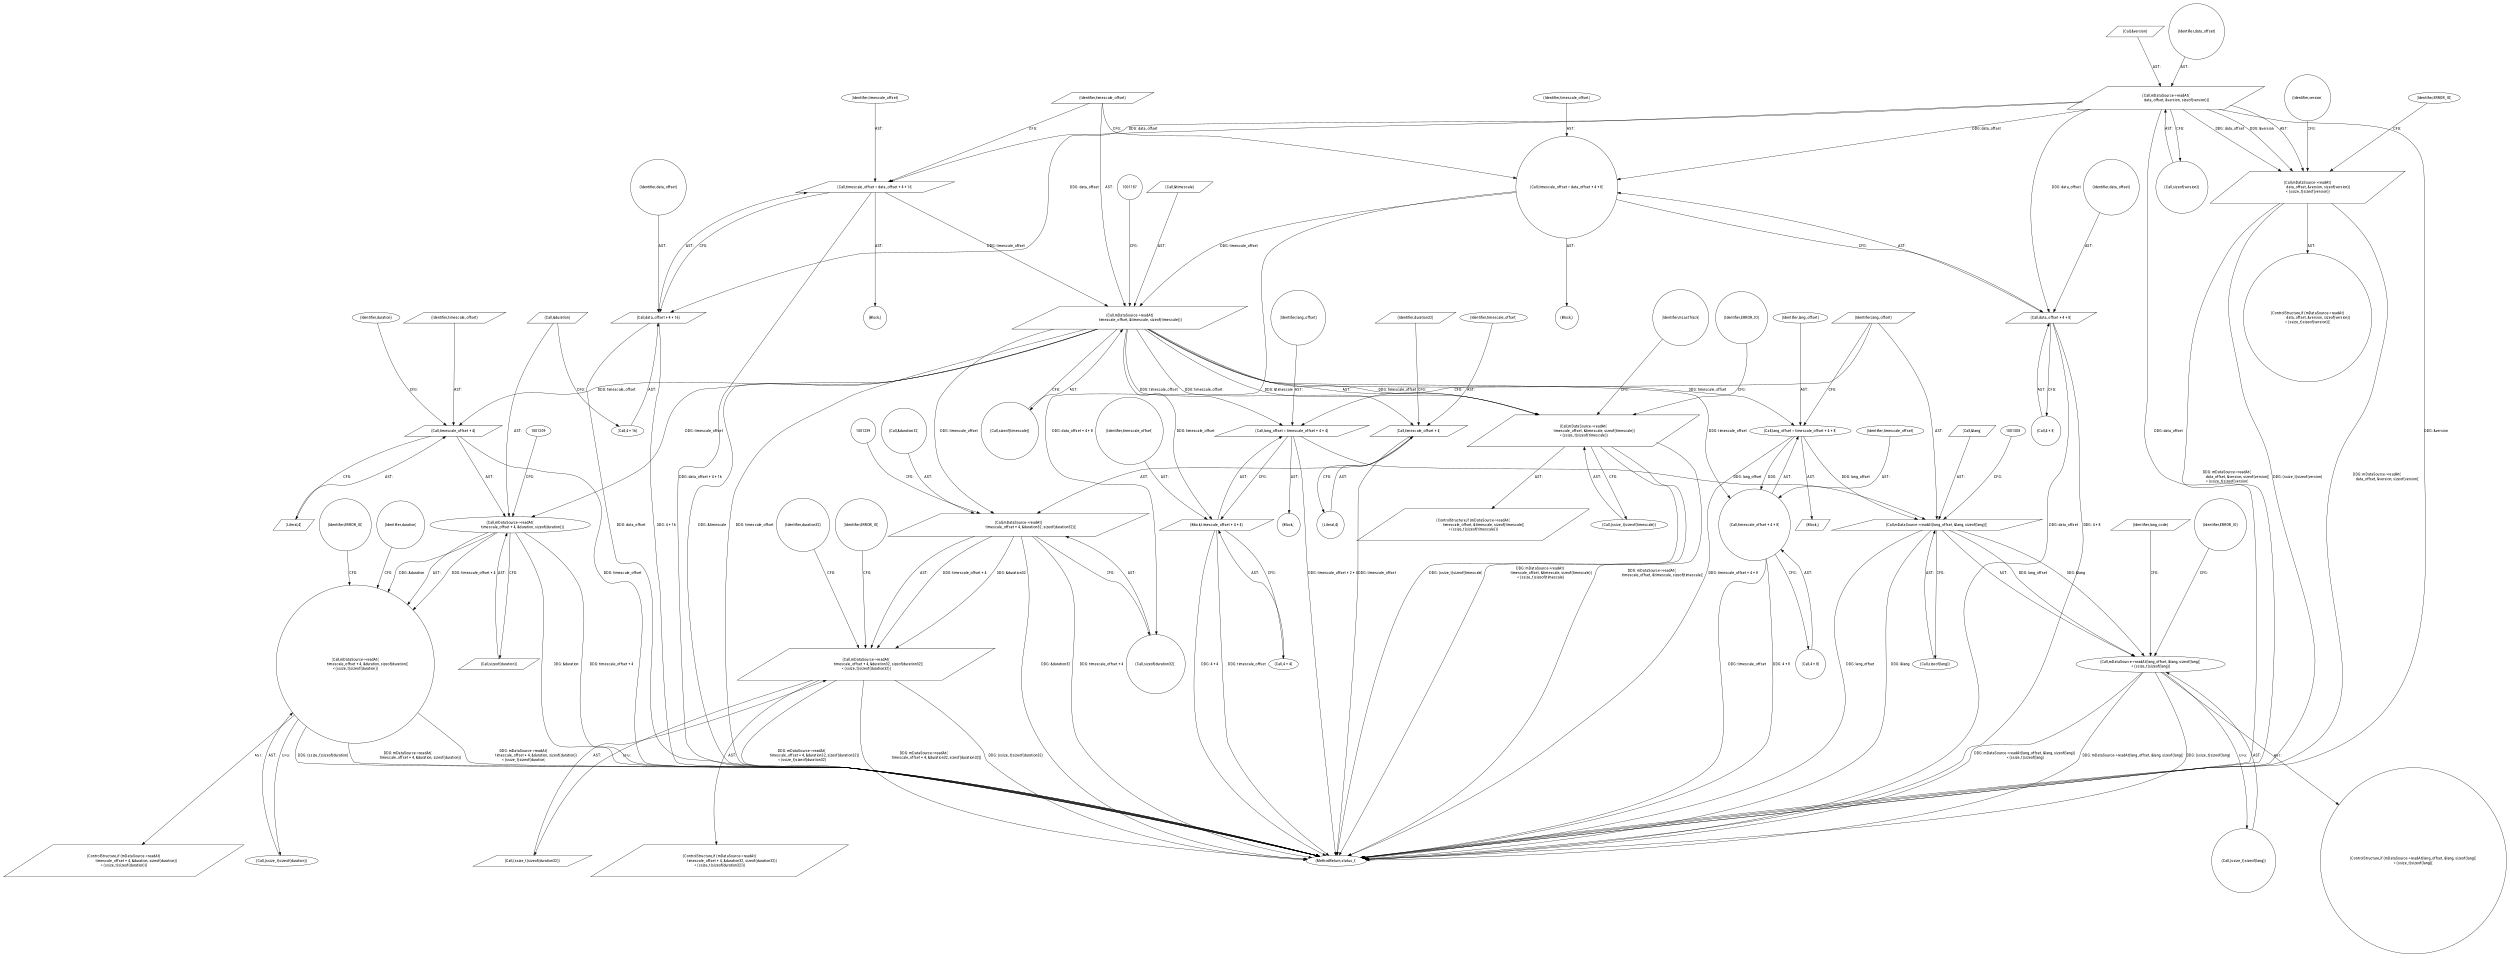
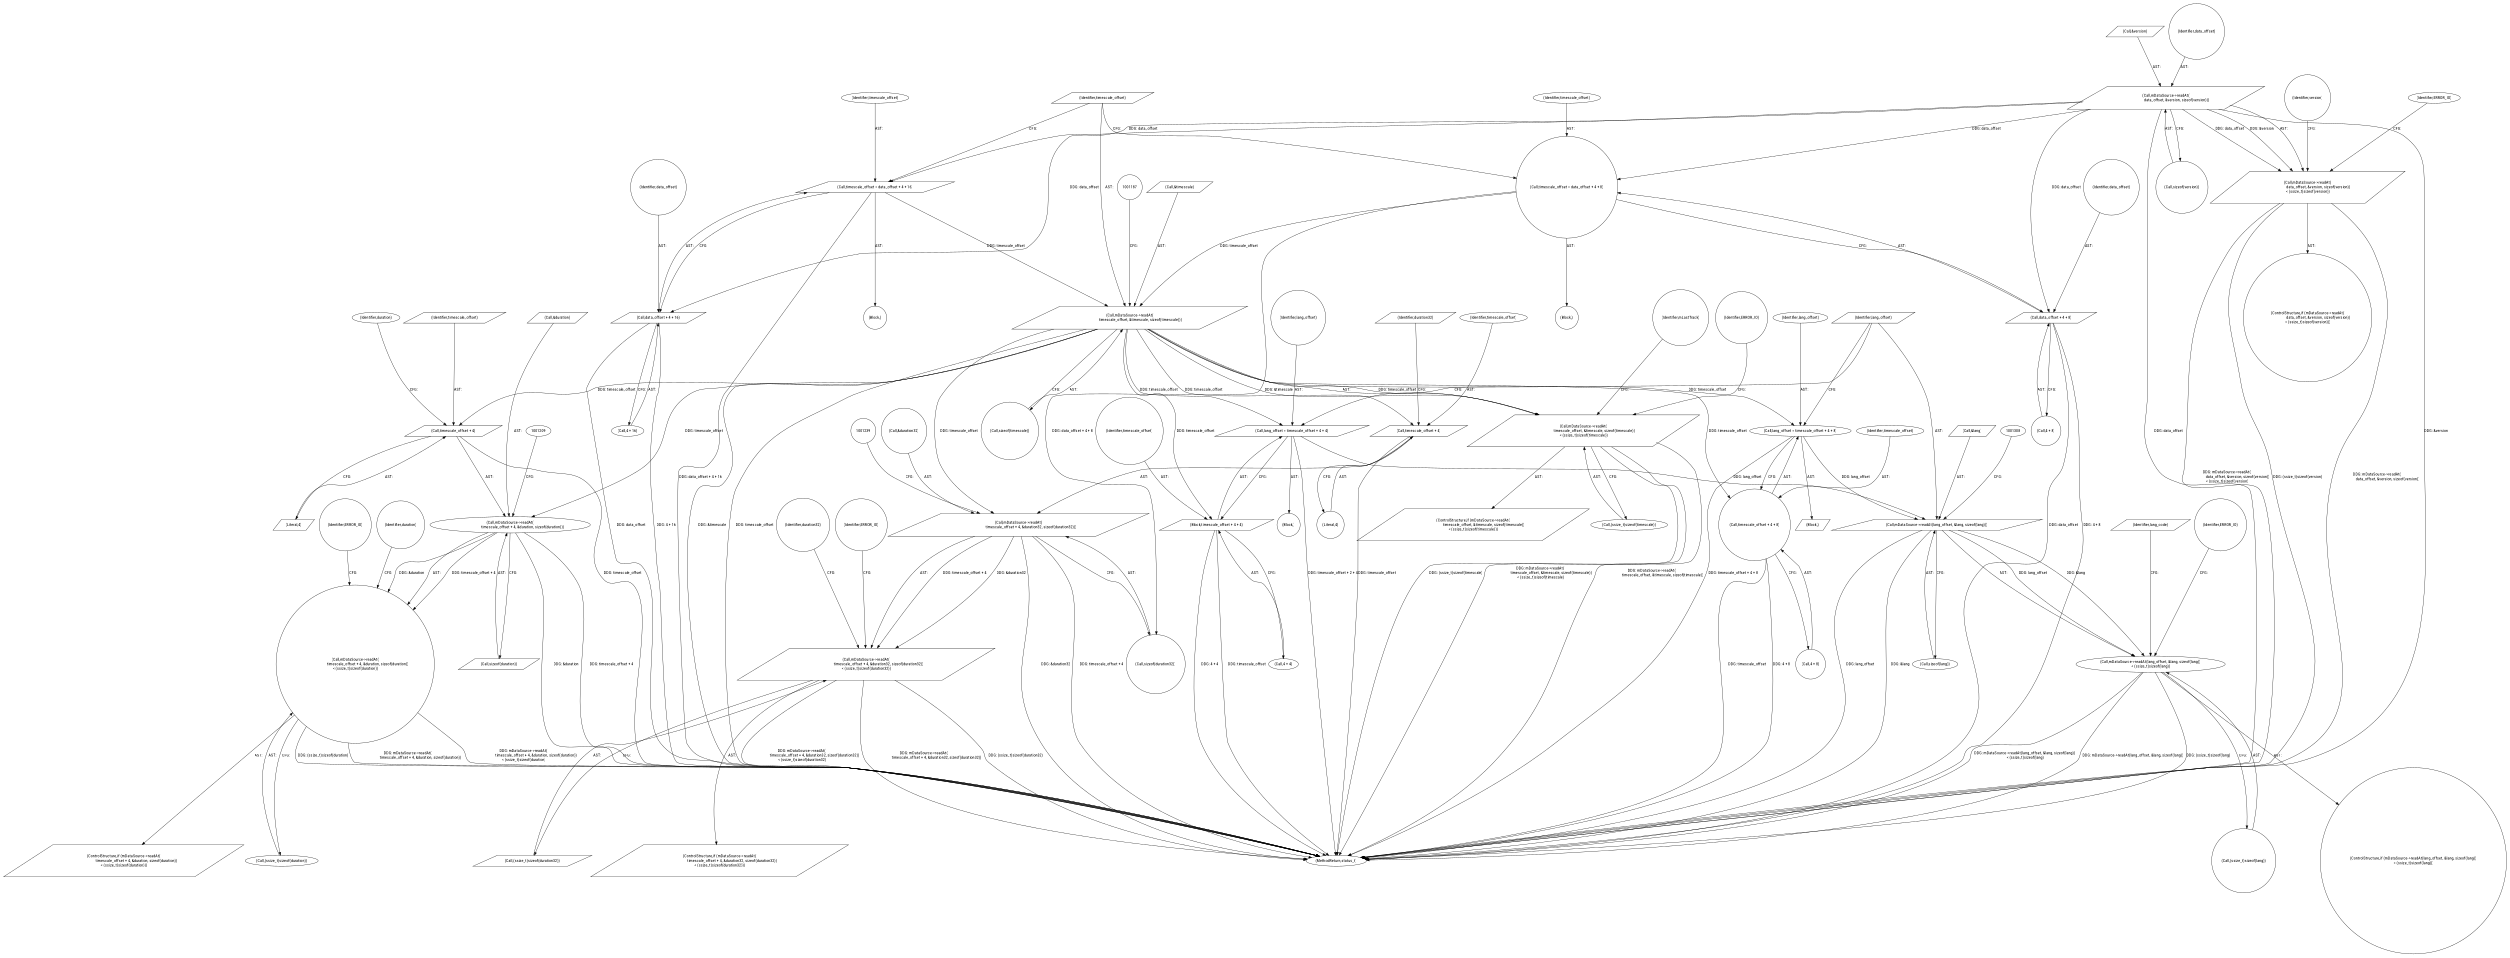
edge "(Call,&duration)" -> "(Call,4 + 16)": now "(Call,data_offset + 4 + 16)" -> "(Call,4 + 16)"
edge "(Call,lang_offset = timescale_offset + 4 + 8)" -> "(Call,timescale_offset + 4 + 8)": label "DDG: " -> "CFG: "
